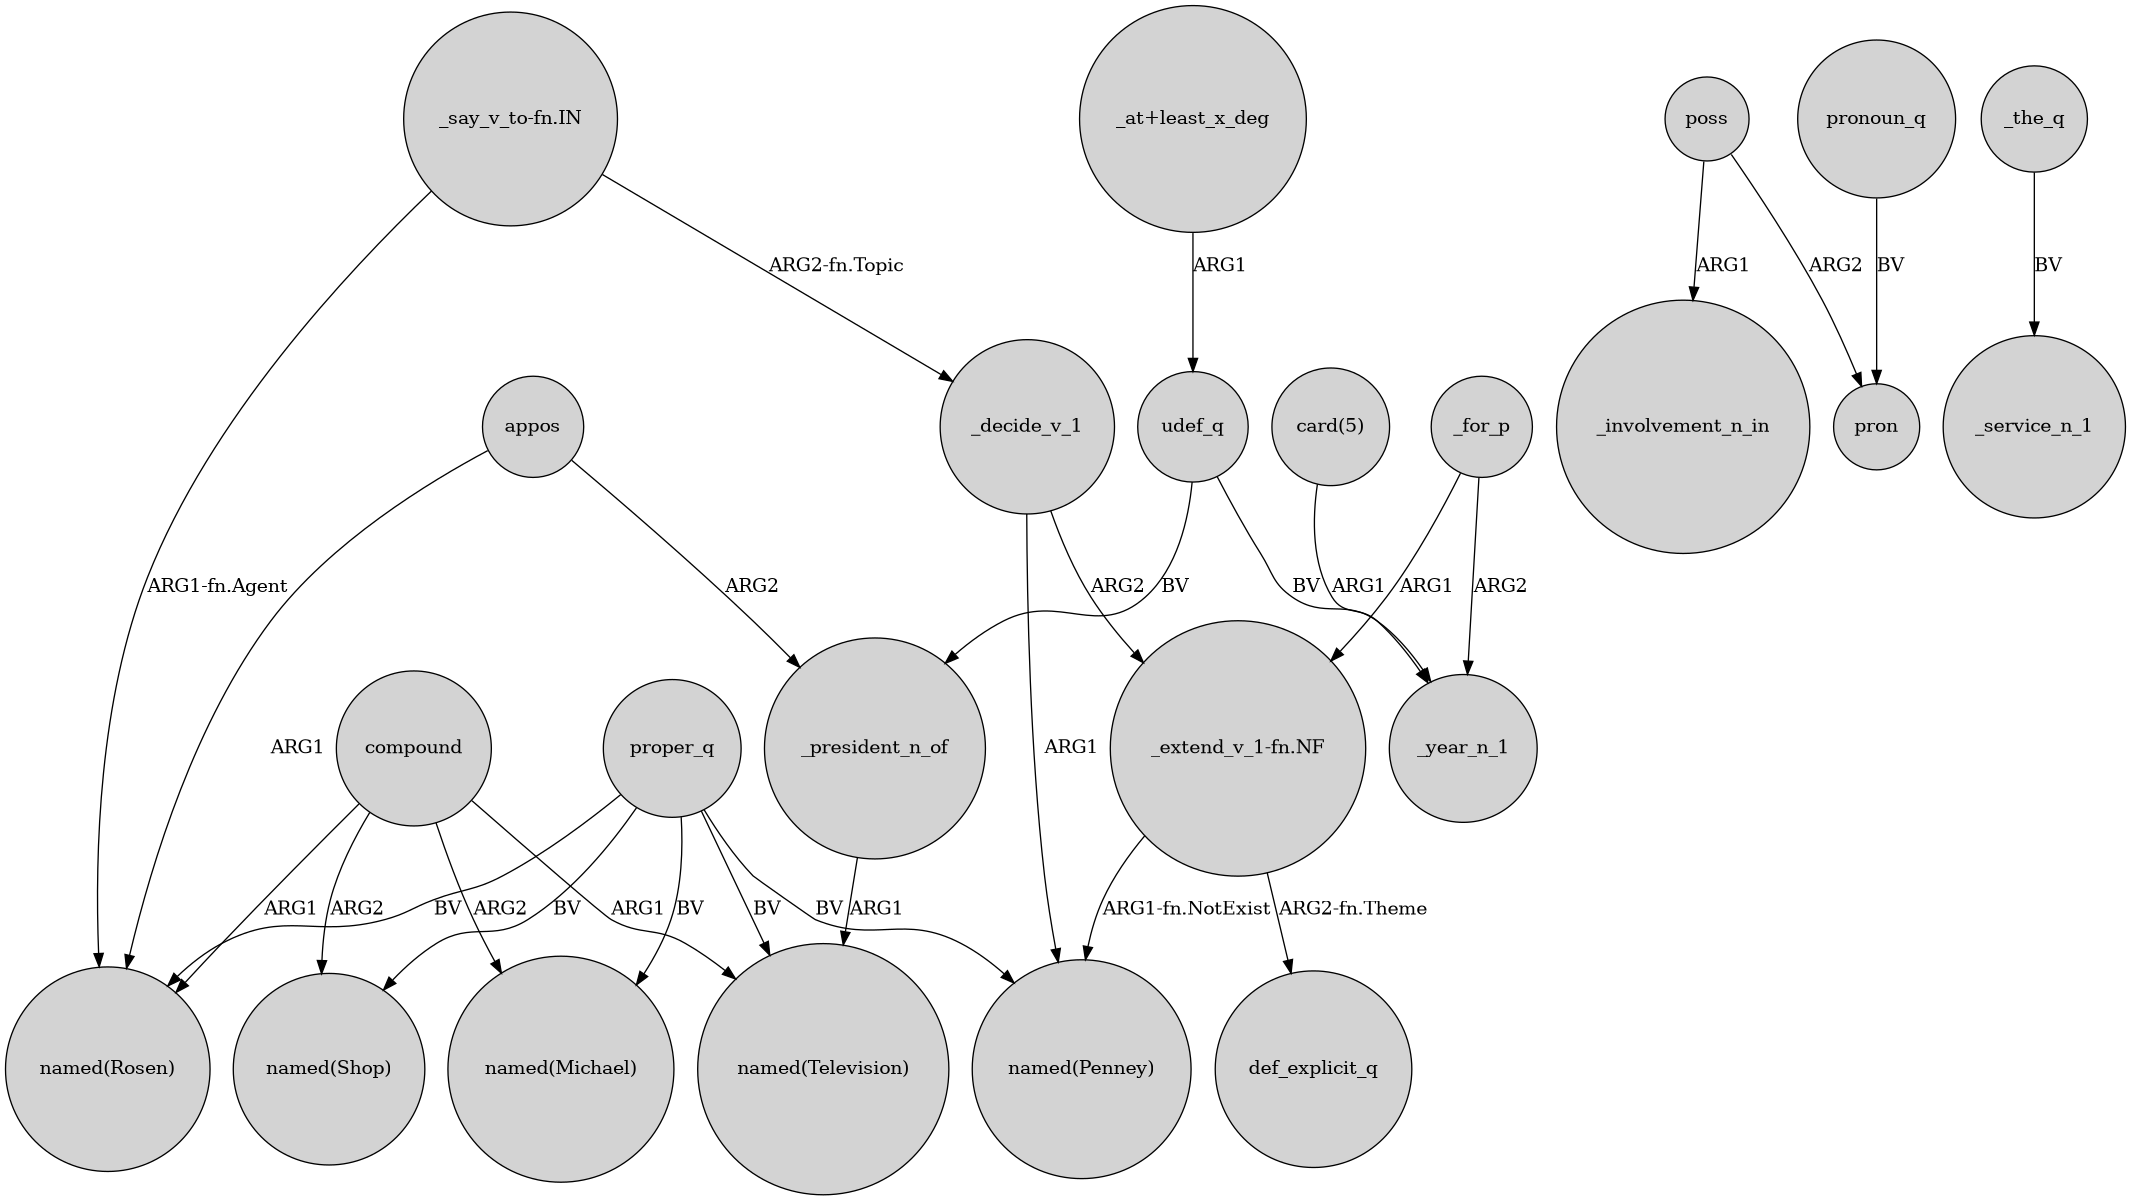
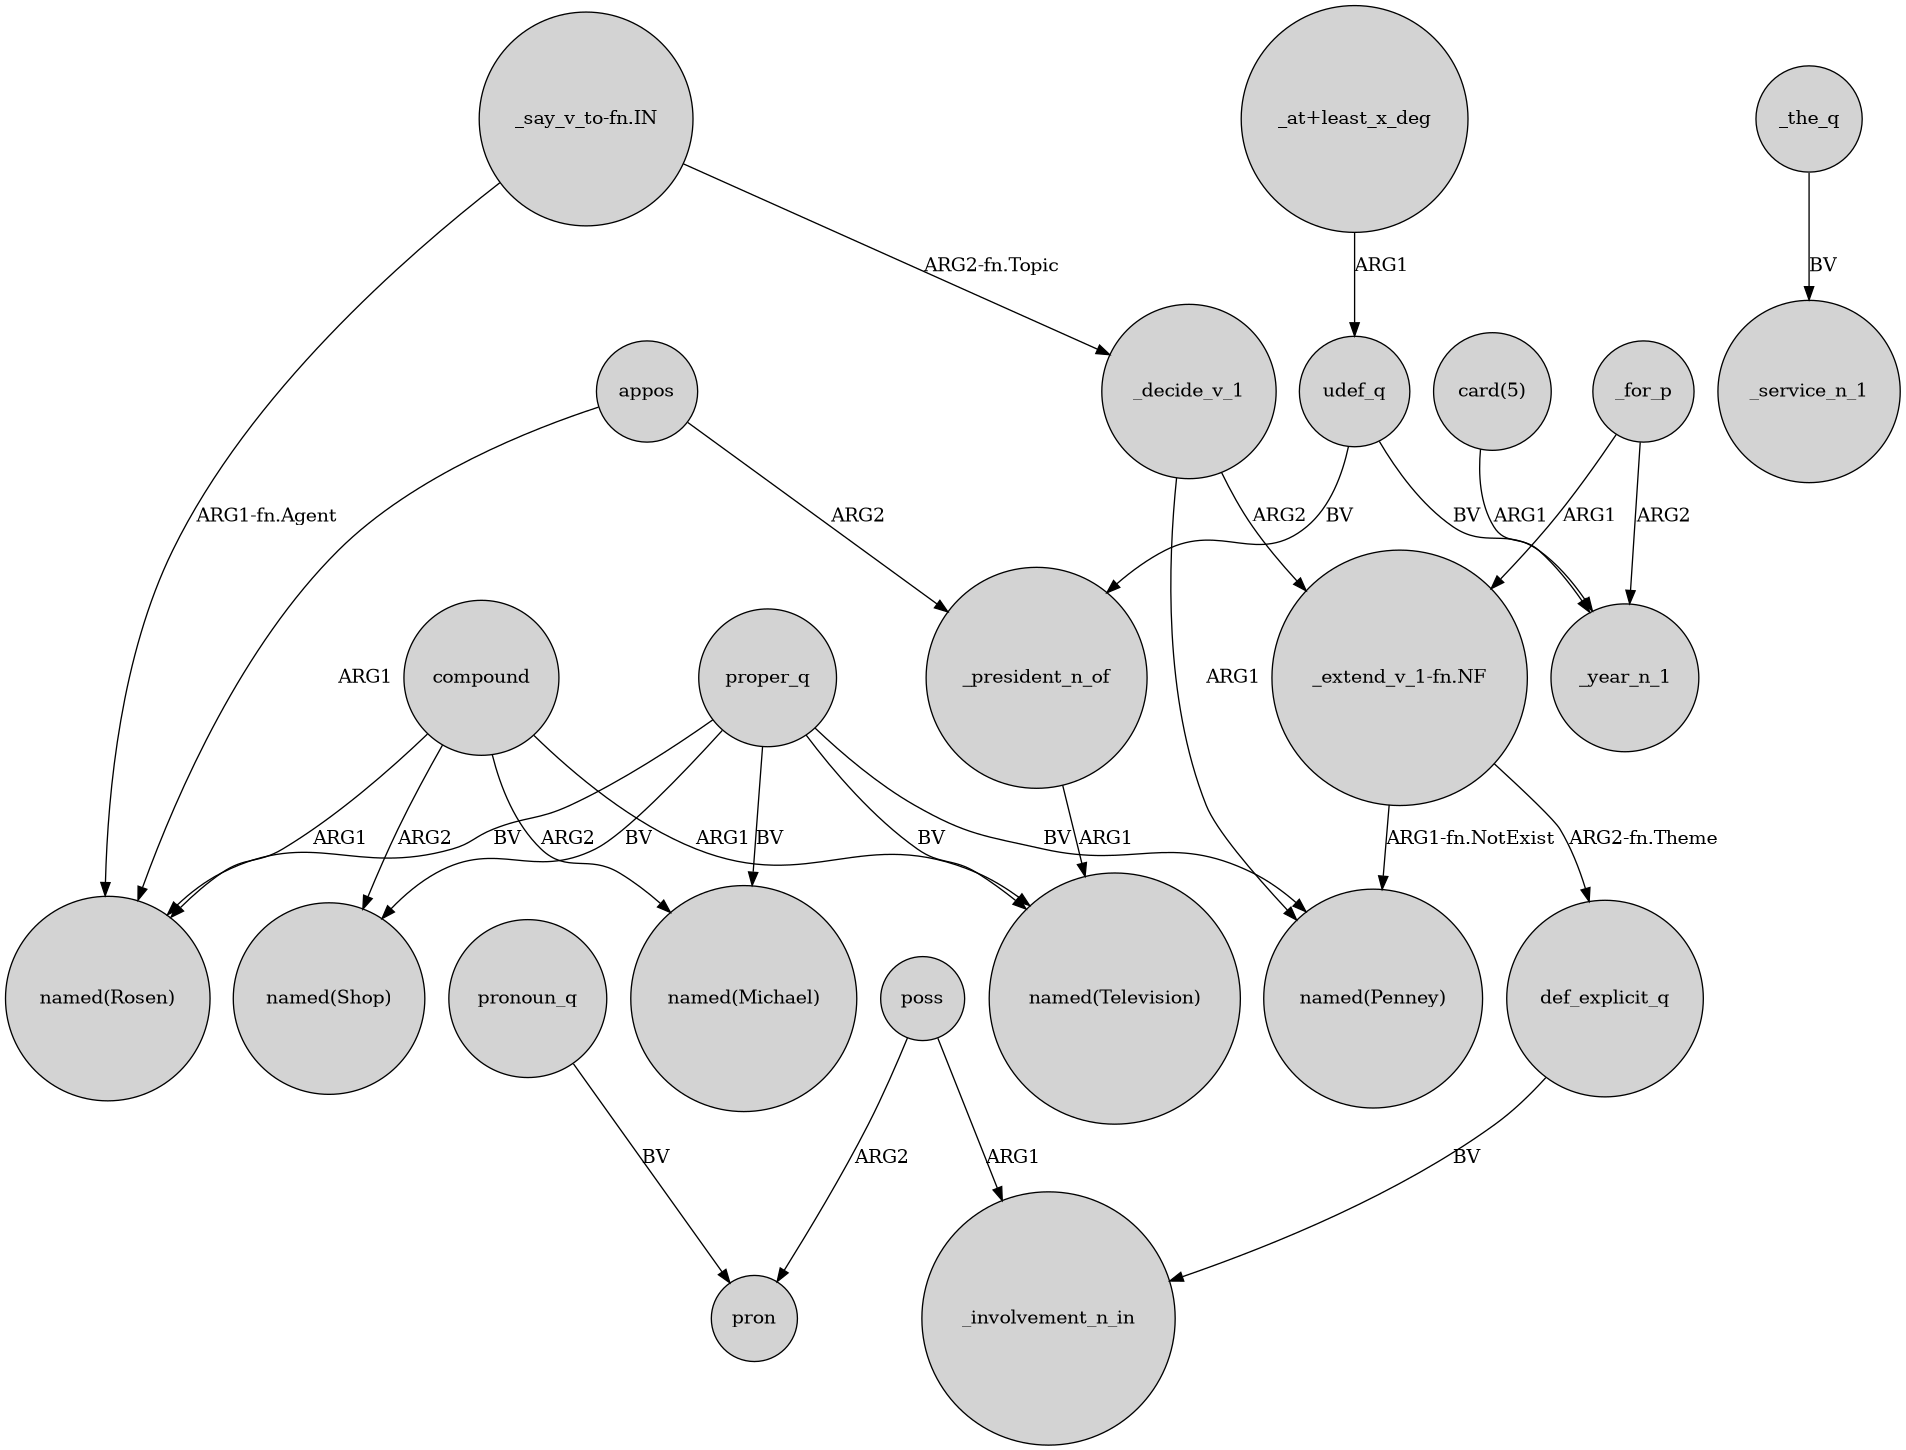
edge "def_explicit_q" -> "_involvement_n_in": added, label "BV"
